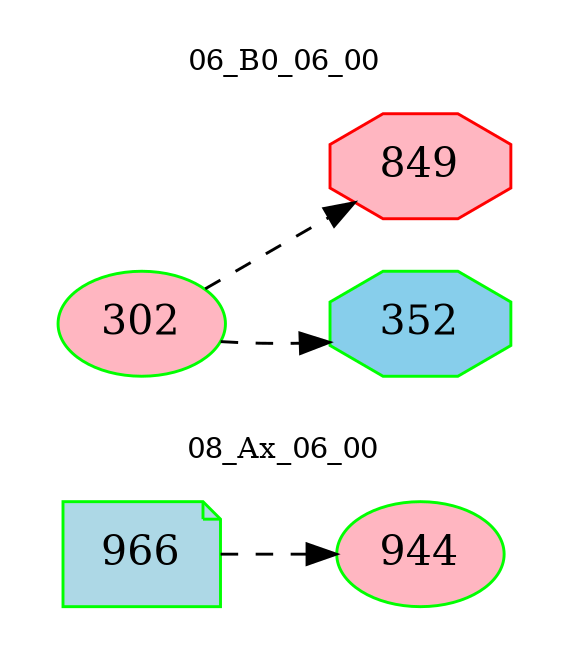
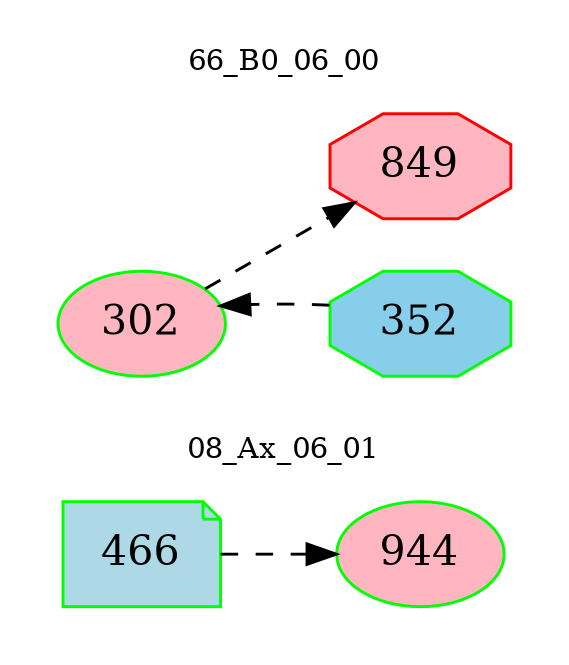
cluster "06_B0_06_00": label "06_B0_06_00" -> "66_B0_06_00"
edge "302" -> "352": reversed
cluster "08_Ax_06_00": label "08_Ax_06_00" -> "08_Ax_06_01"
node "966": label "966" -> "466"
